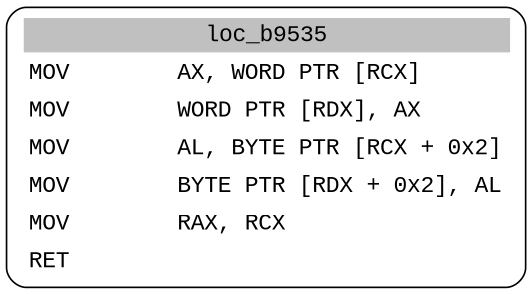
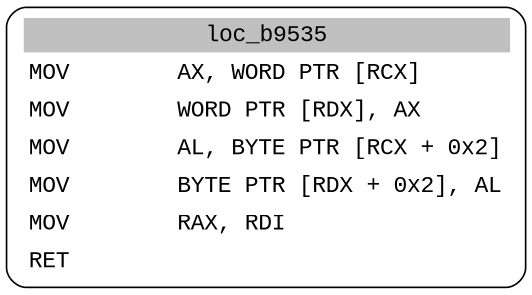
node "loc_b9535": text "MOV        RAX, RCX" -> "MOV        RAX, RDI"
